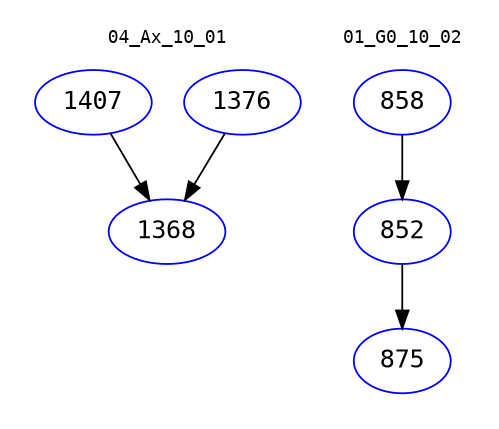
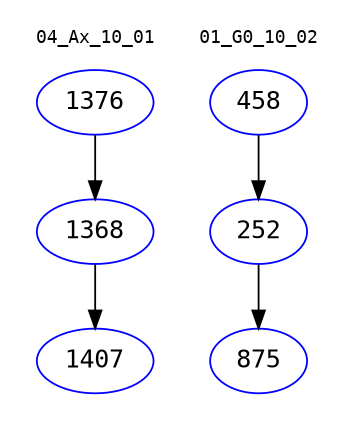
node "858": label "858" -> "458"
edge "1407" -> "1368": reversed
node "852": label "852" -> "252"
